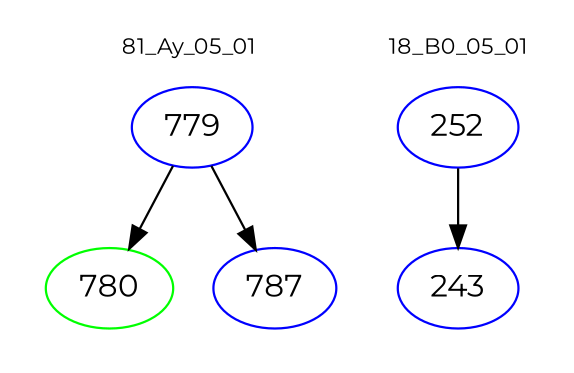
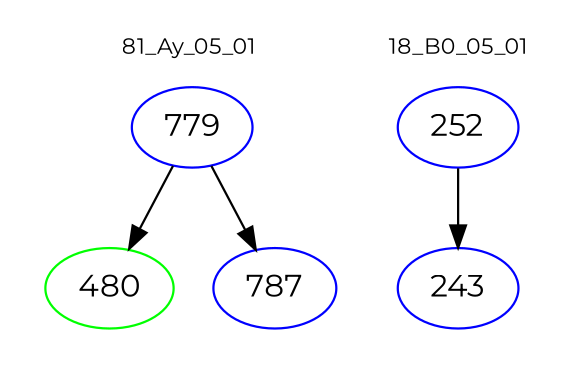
node "780": label "780" -> "480"
